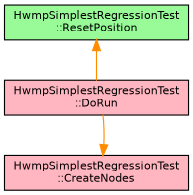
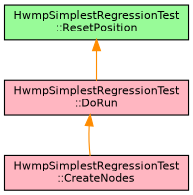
edge "HwmpSimplestRegressionTest ::DoRun" -> "HwmpSimplestRegressionTest ::CreateNodes": reversed
